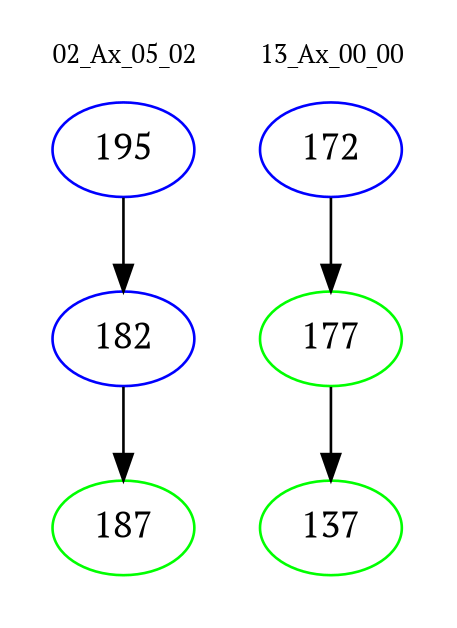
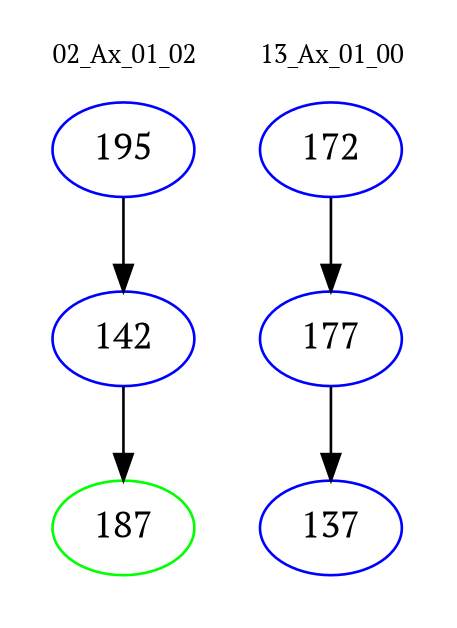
cluster "02_Ax_05_02": label "02_Ax_05_02" -> "02_Ax_01_02"
cluster "13_Ax_00_00": label "13_Ax_00_00" -> "13_Ax_01_00"
node "182": label "182" -> "142"
node "177": color green -> blue
node "137": color green -> blue
